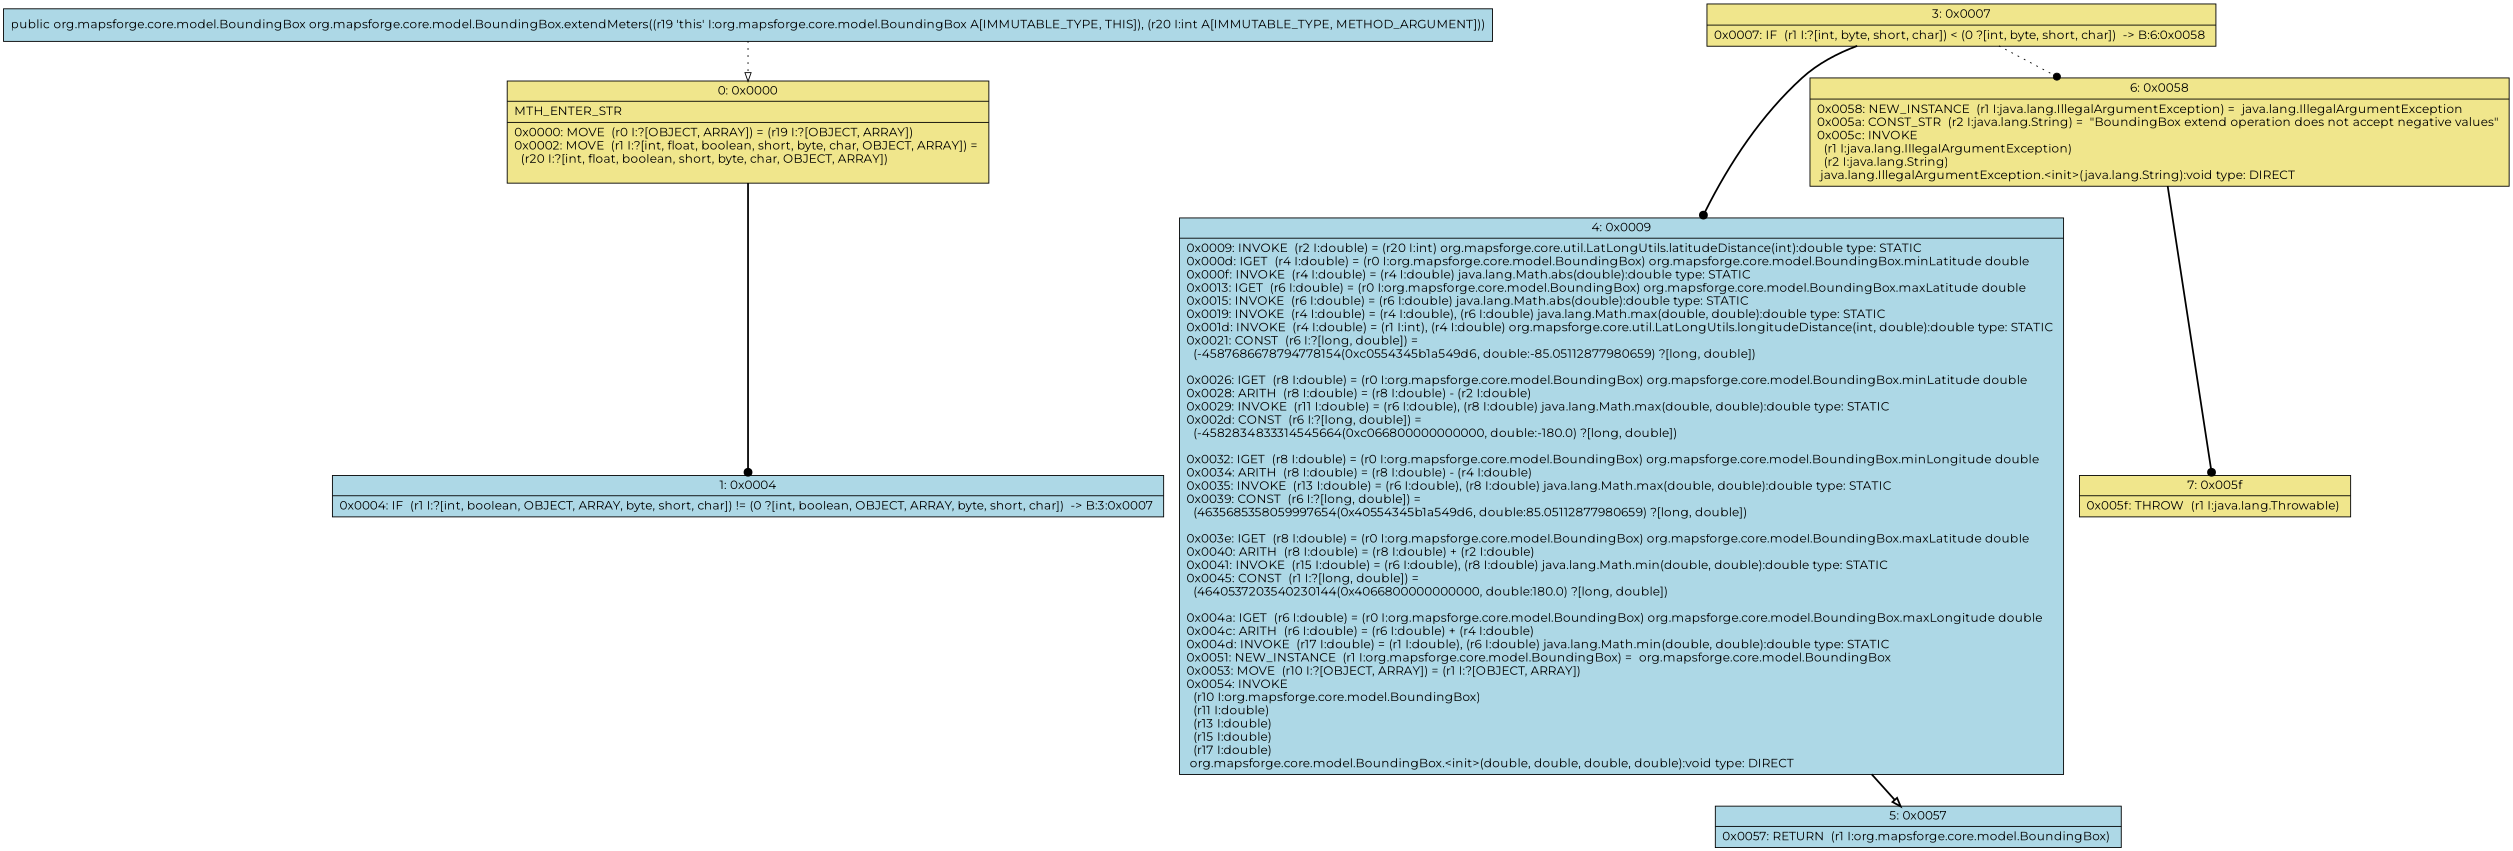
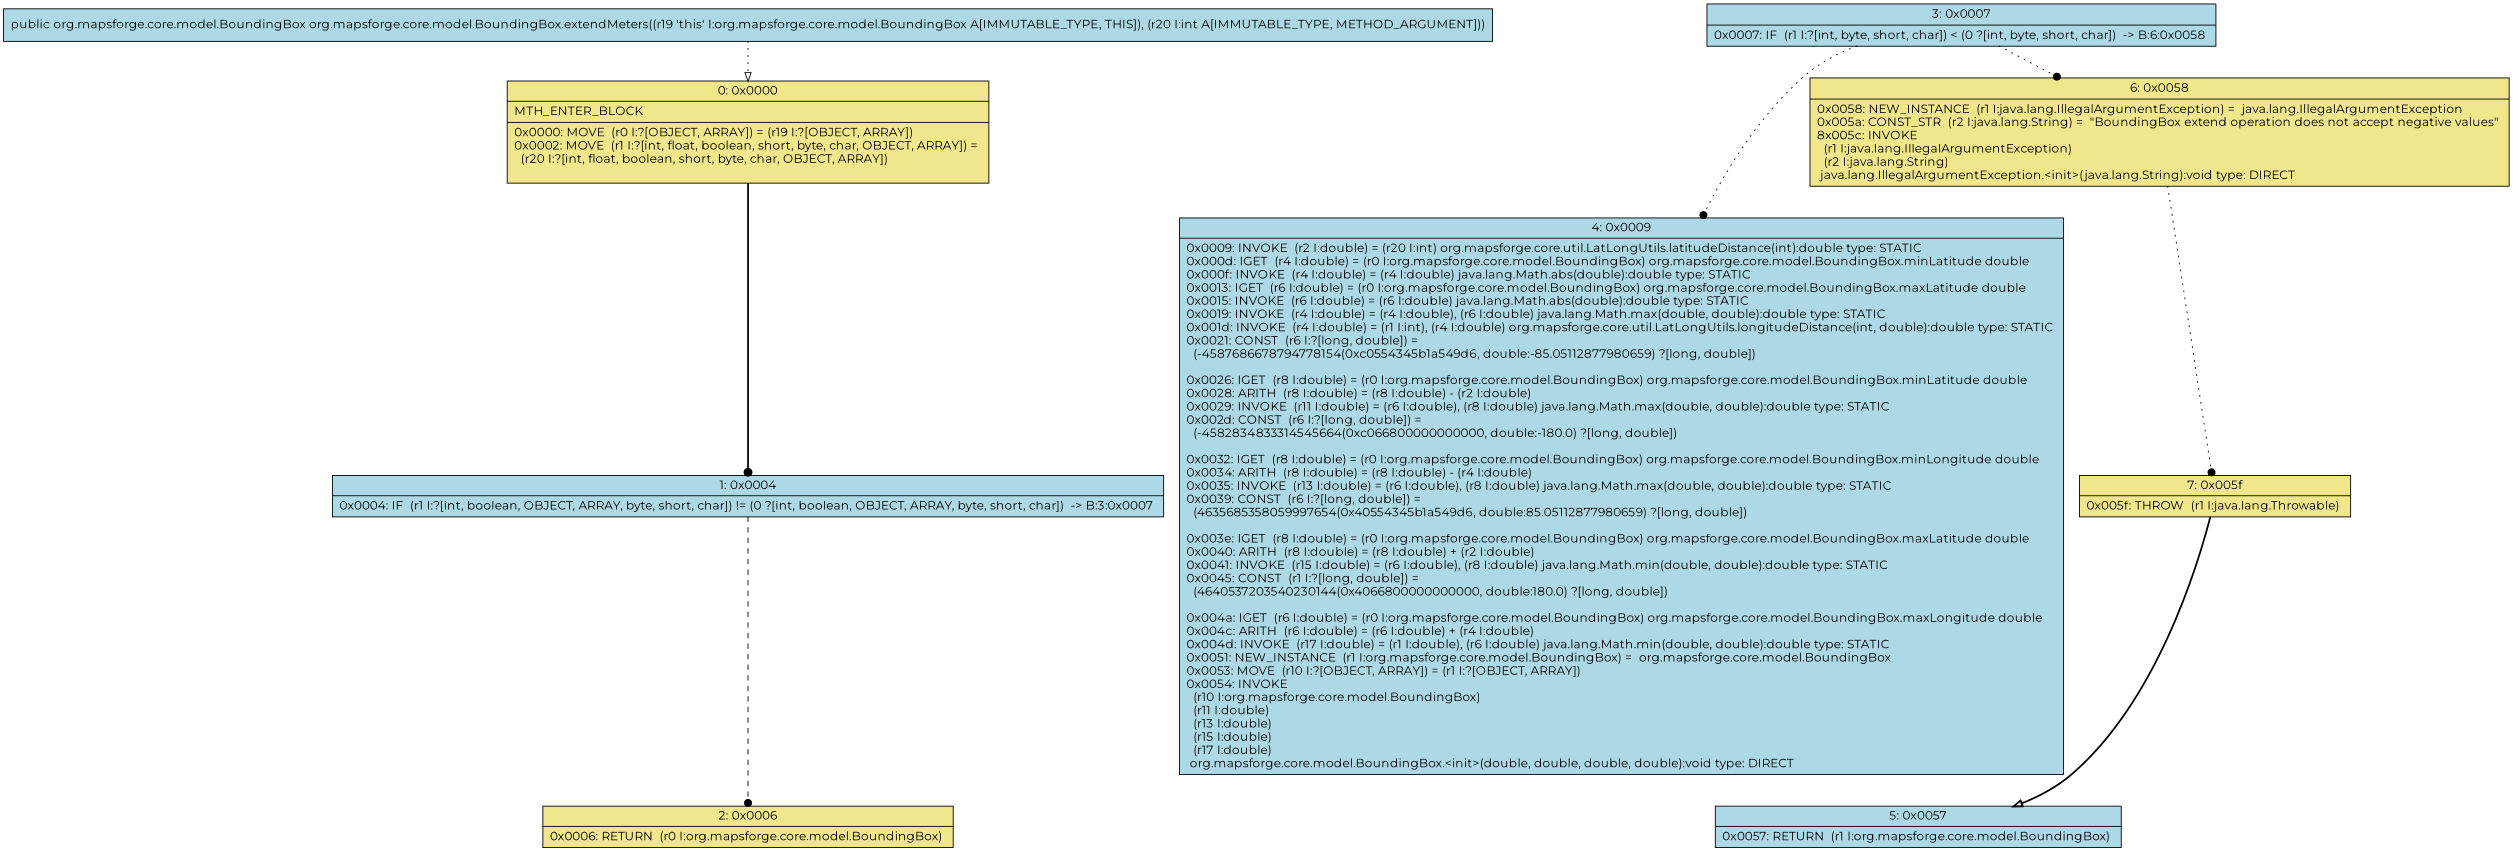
node "3: 0x0007": fillcolor khaki -> lightblue
node "0: 0x0000": text "MTH_ENTER_STR" -> "MTH_ENTER_BLOCK"
edge "3: 0x0007" -> "4: 0x0009": style bold -> dotted
node "6: 0x0058": text "0x005c: INVOKE" -> "8x005c: INVOKE"
edge "6: 0x0058" -> "7: 0x005f": style bold -> dotted
edge "4: 0x0009" -> "5: 0x0057": now "7: 0x005f" -> "5: 0x0057"
node "2: 0x0006": added
